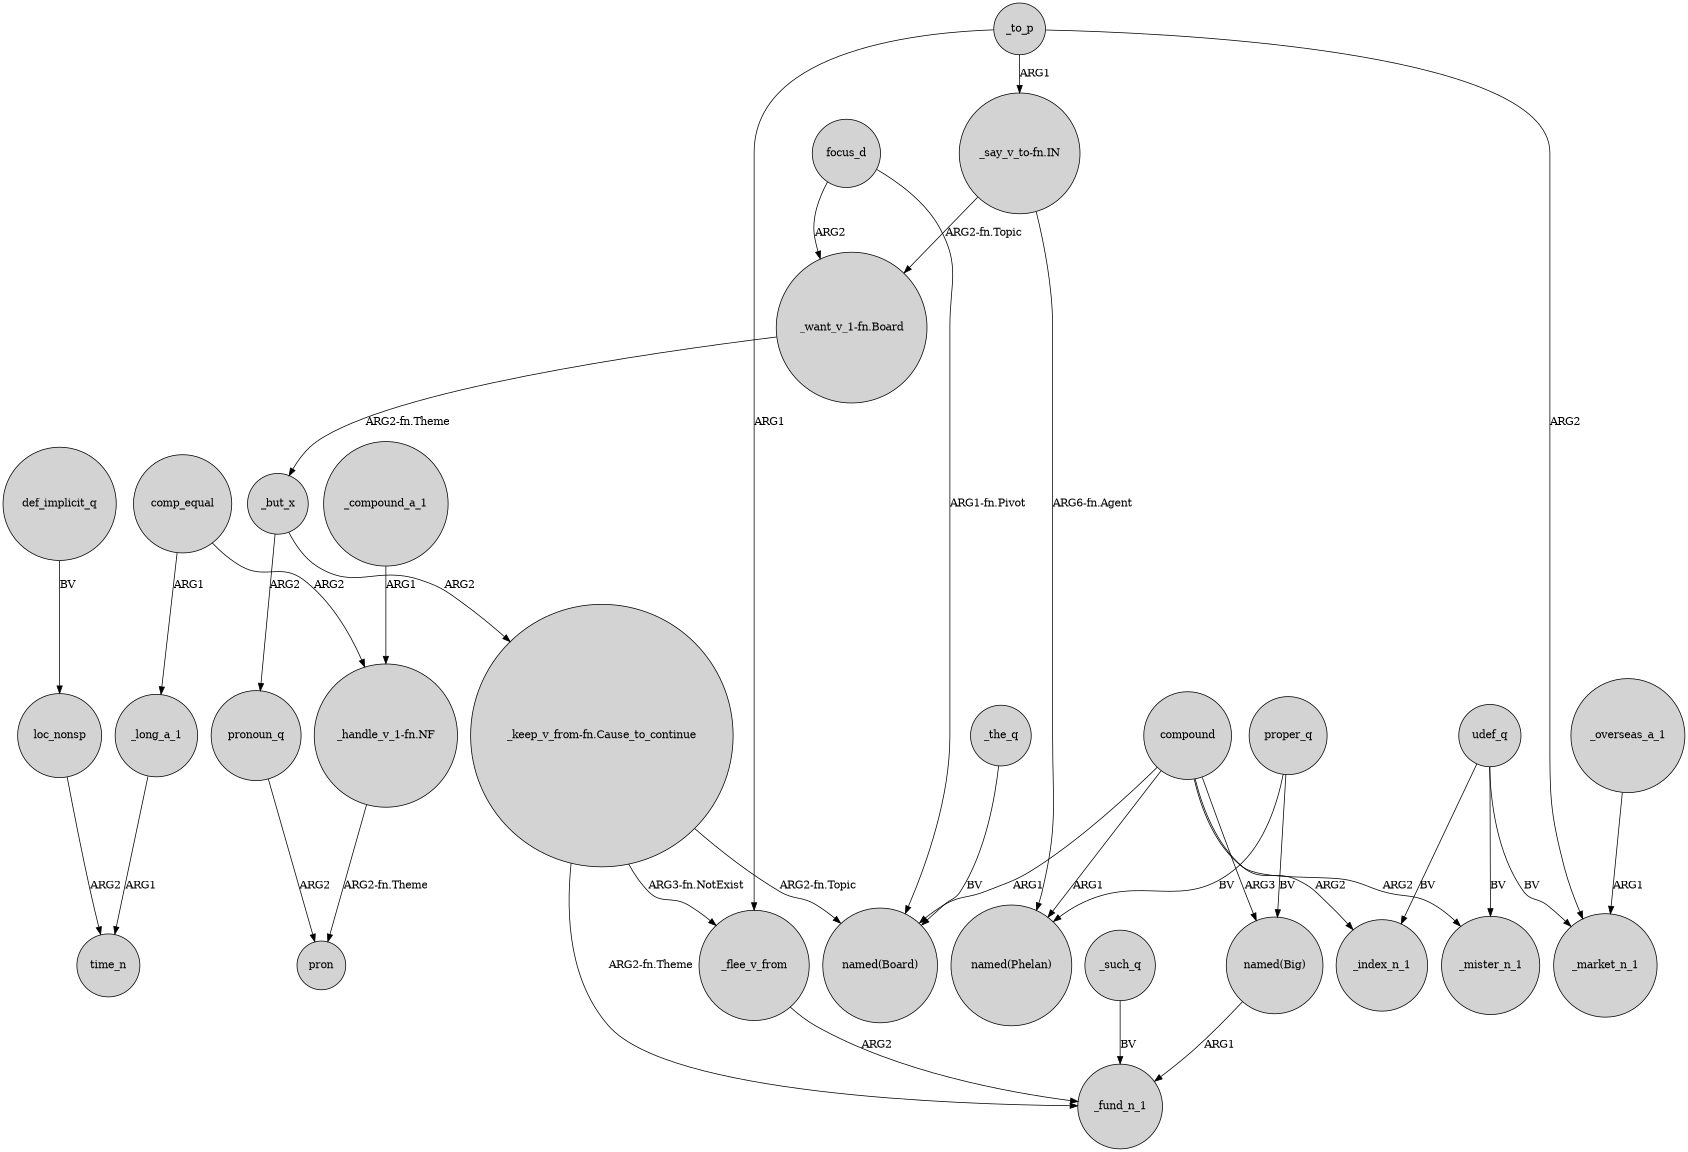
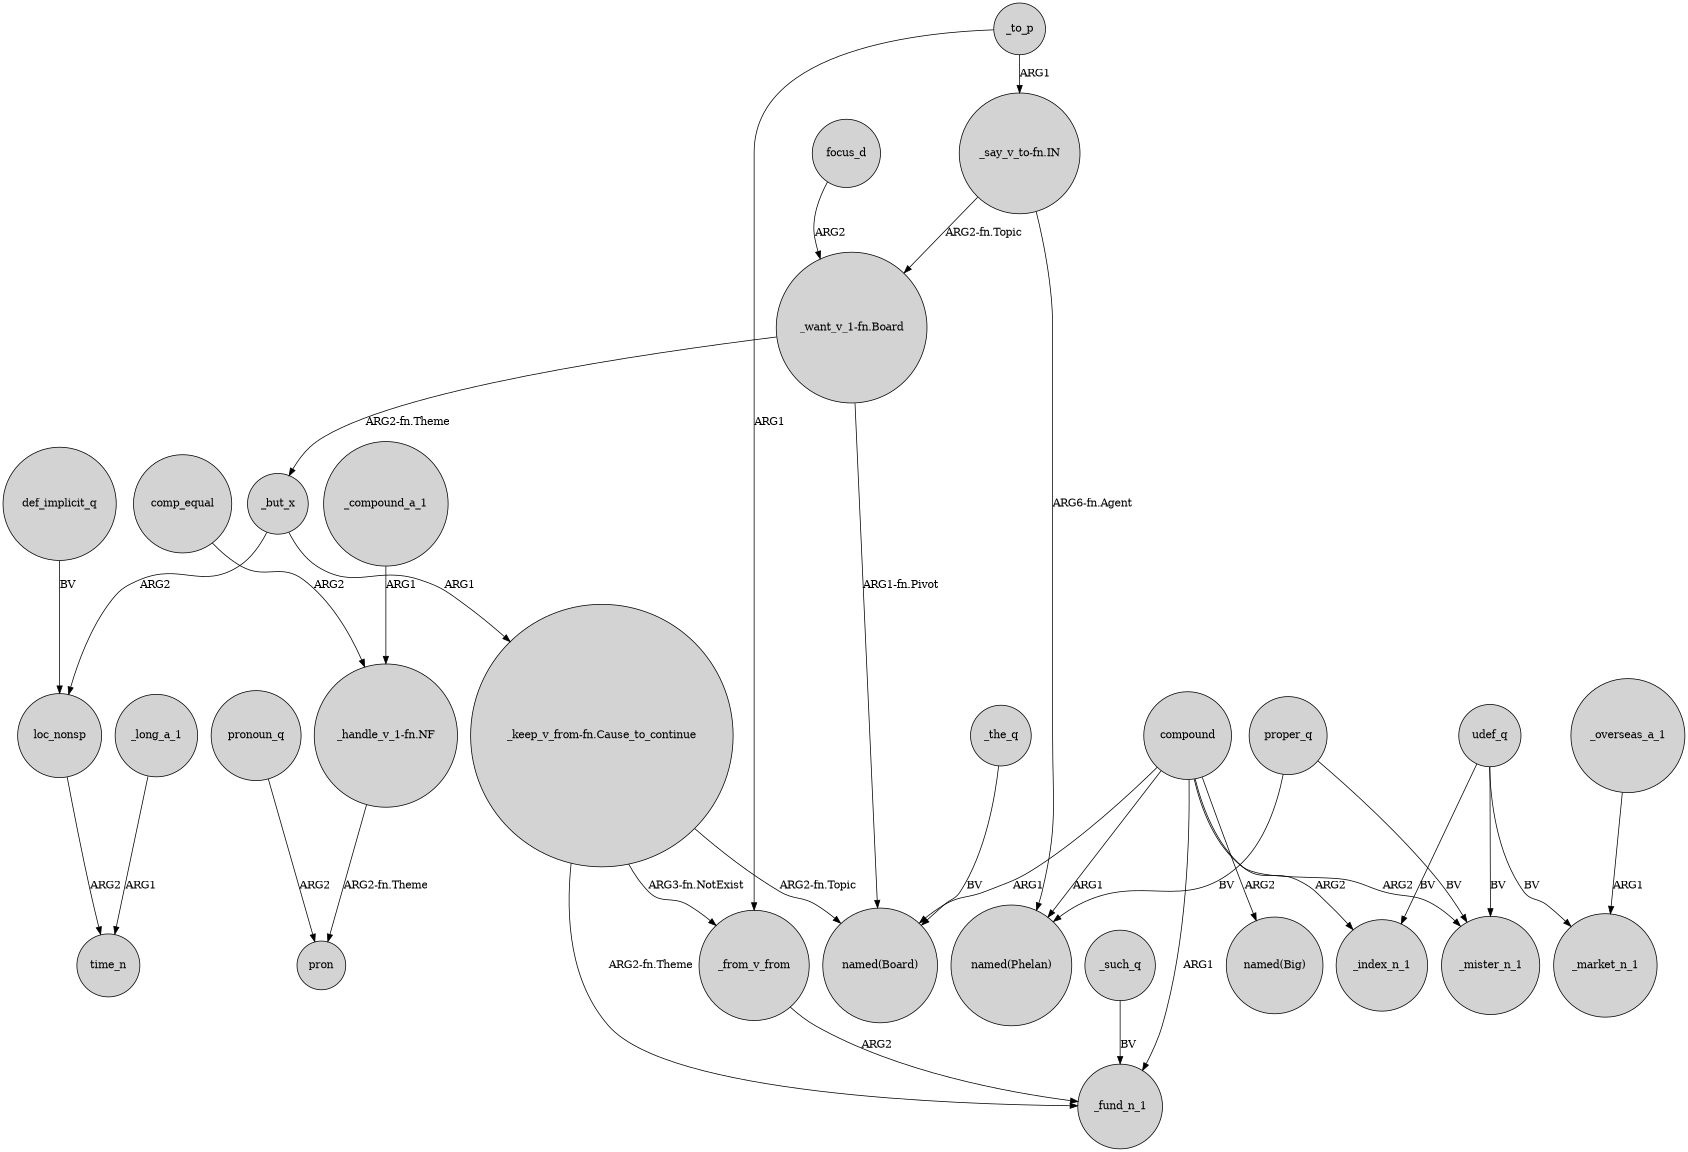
edge "_to_p" -> "_market_n_1": removed, label "ARG2"
edge "focus_d" -> "named(Board)": now "_want_v_1-fn.Board" -> "named(Board)"
edge "_but_x" -> "_keep_v_from-fn.Cause_to_continue": label "ARG2" -> "ARG1"
edge "_but_x" -> "pronoun_q": now "_but_x" -> "loc_nonsp"
edge "comp_equal" -> "_long_a_1": removed, label "ARG1"
edge "proper_q" -> "named(Big)": now "proper_q" -> "_mister_n_1"
edge "compound" -> "named(Big)": label "ARG3" -> "ARG2"
node "_flee_v_from": label "_flee_v_from" -> "_from_v_from"
edge "named(Big)" -> "_fund_n_1": now "compound" -> "_fund_n_1"
